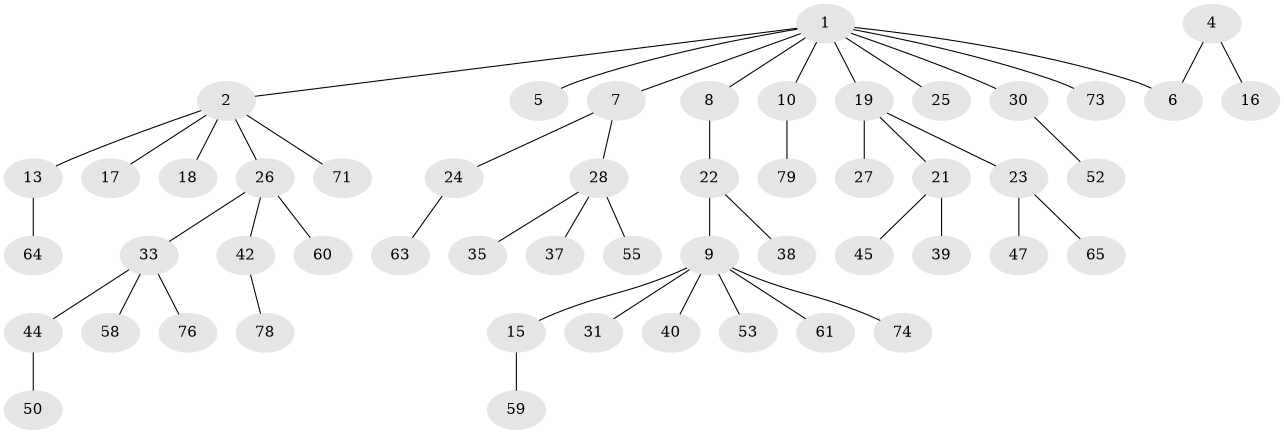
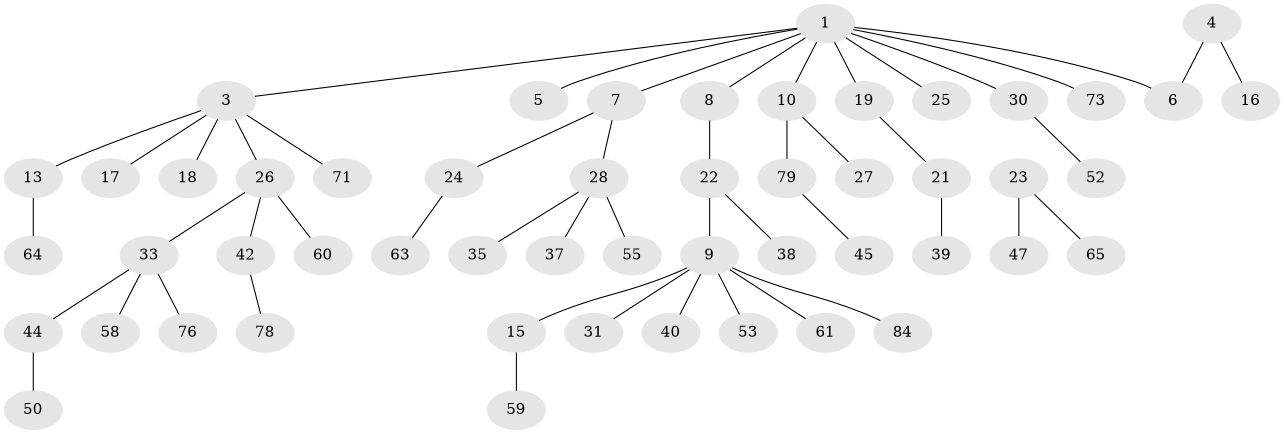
node "2": label "2" -> "3"
edge "19" -- "27": now "10" -- "27"
edge "19" -- "23": removed
edge "21" -- "45": now "79" -- "45"
node "74": label "74" -> "84"
